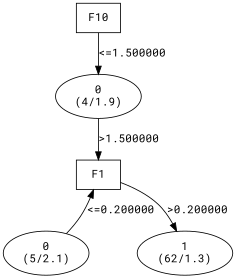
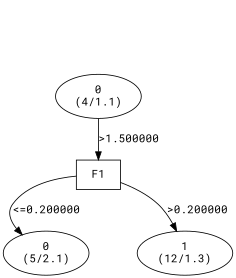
node "F10": removed
node "0 (4/1.9)": label "0 (4/1.9)" -> "0 (4/1.1)"
edge "0 (5/2.1)" -> "F1": reversed
node "1 (62/1.3)": label "1 (62/1.3)" -> "1 (12/1.3)"
